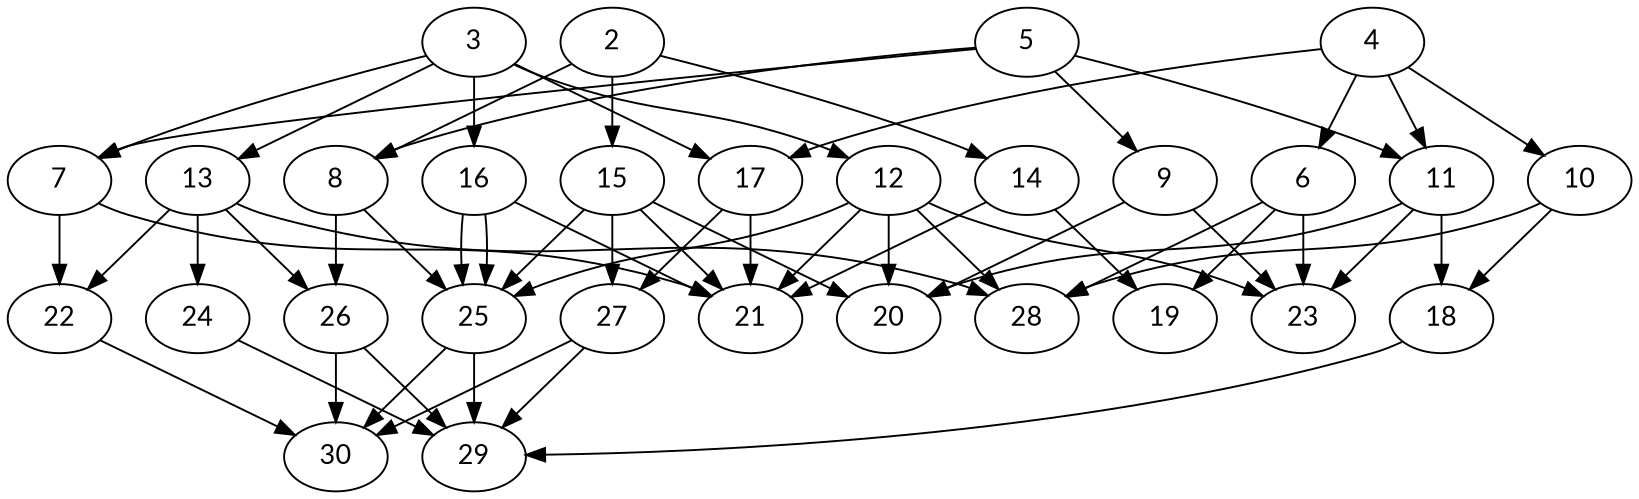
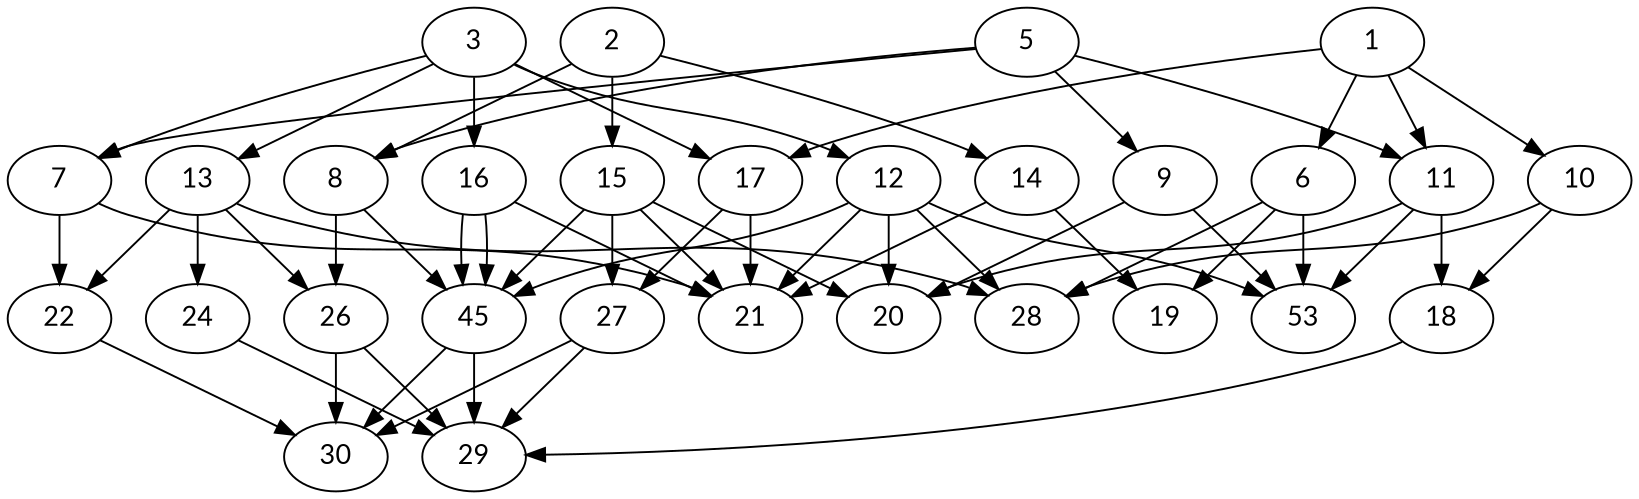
node "4": label "4" -> "1"
node "25": label "25" -> "45"
node "23": label "23" -> "53"
